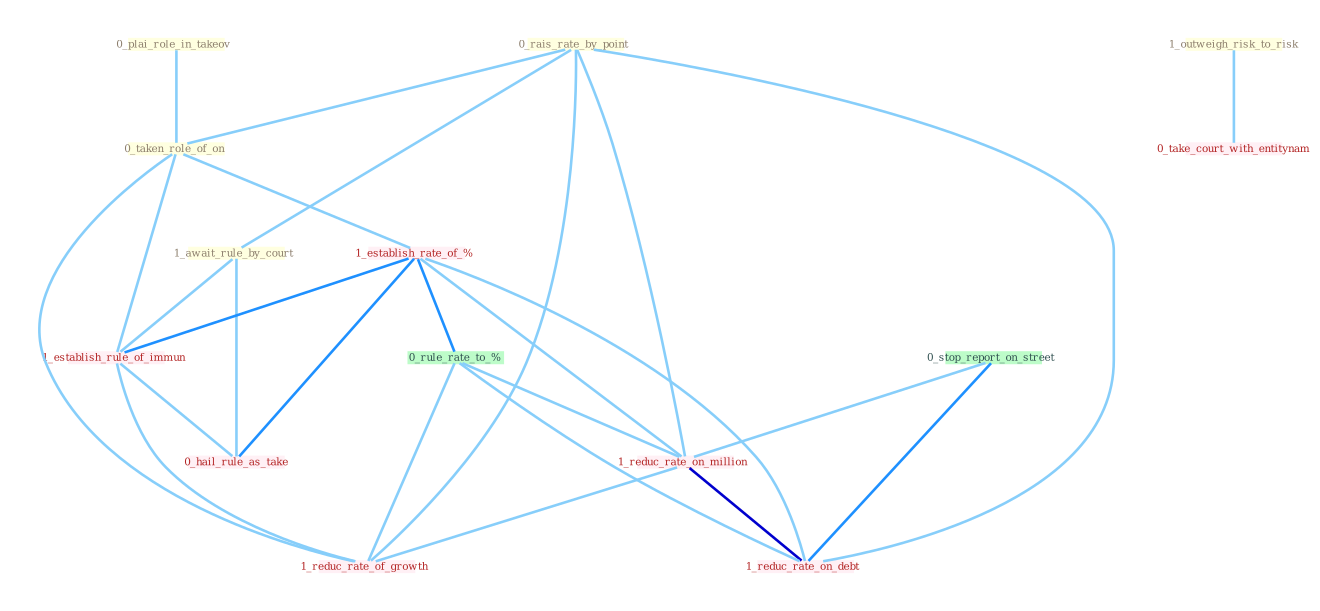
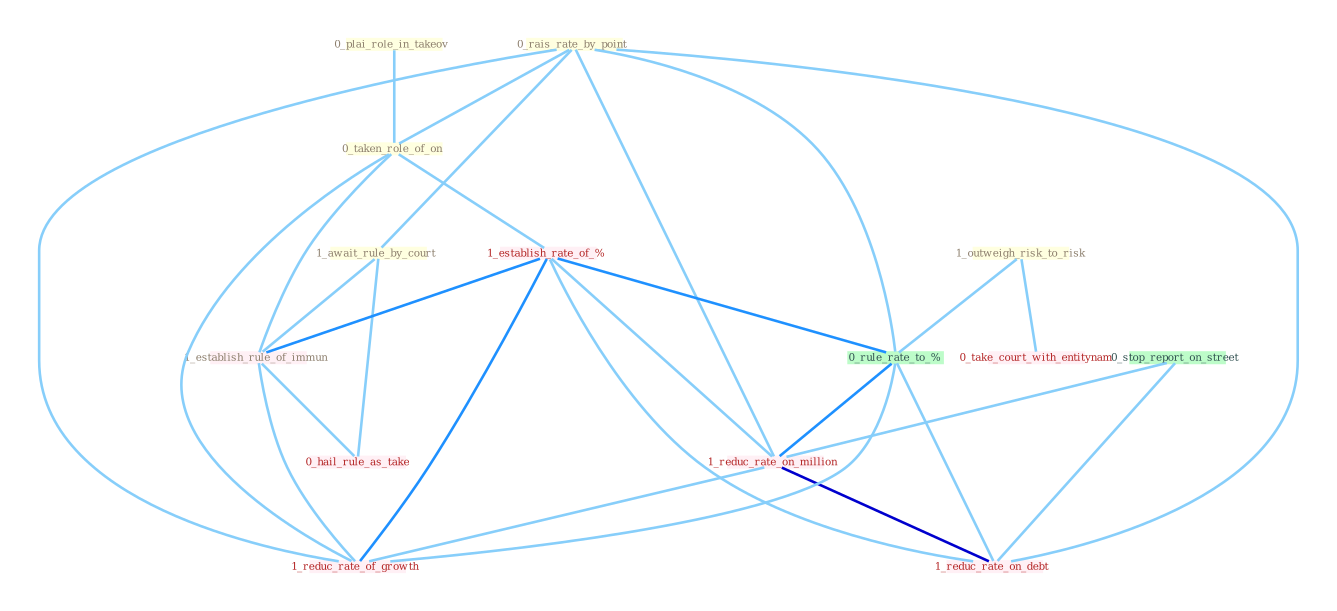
edge "0_rais_rate_by_point" -- "0_rule_rate_to_%": added
edge "1_outweigh_risk_to_risk" -- "0_rule_rate_to_%": added
node "1_establish_rule_of_immun": fontcolor #b22222 -> #8b7d6b
edge "1_establish_rate_of_%" -- "0_hail_rule_as_take": now "1_establish_rate_of_%" -- "1_reduc_rate_of_growth"
edge "0_rule_rate_to_%" -- "1_reduc_rate_on_million": color #87cefa -> #1e90ff
edge "0_stop_report_on_street" -- "1_reduc_rate_on_debt": color #1e90ff -> #87cefa
